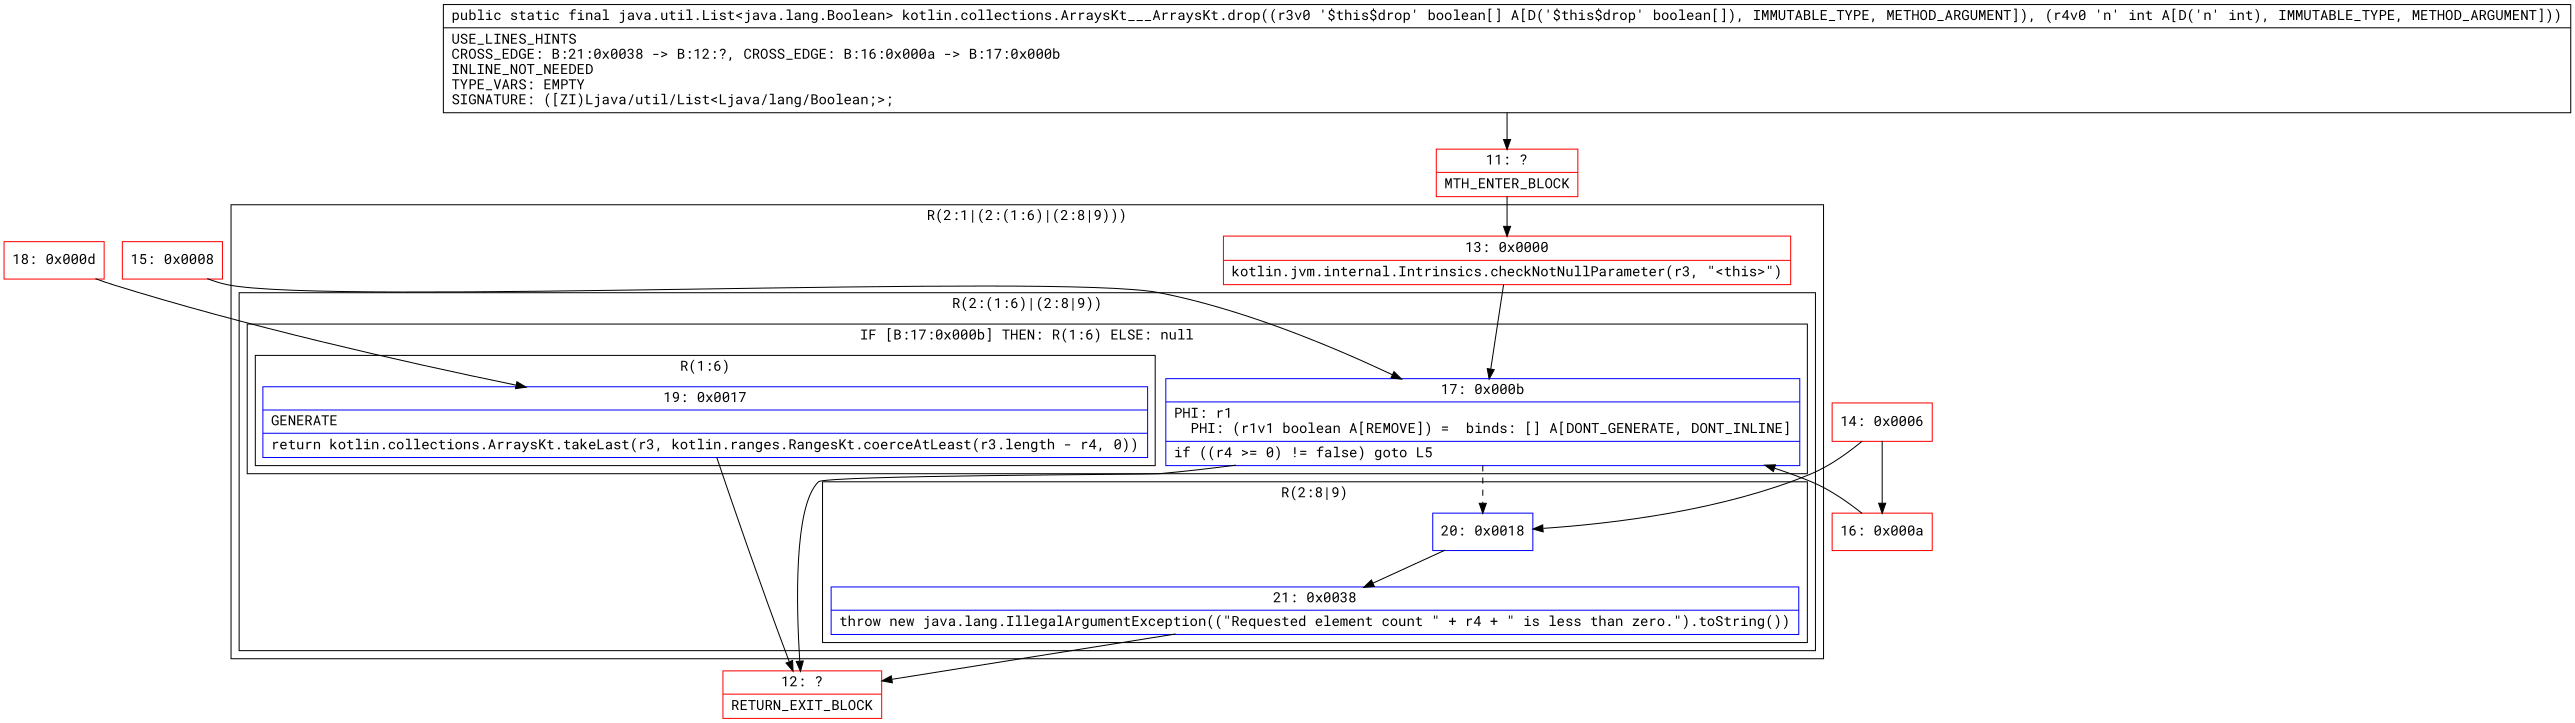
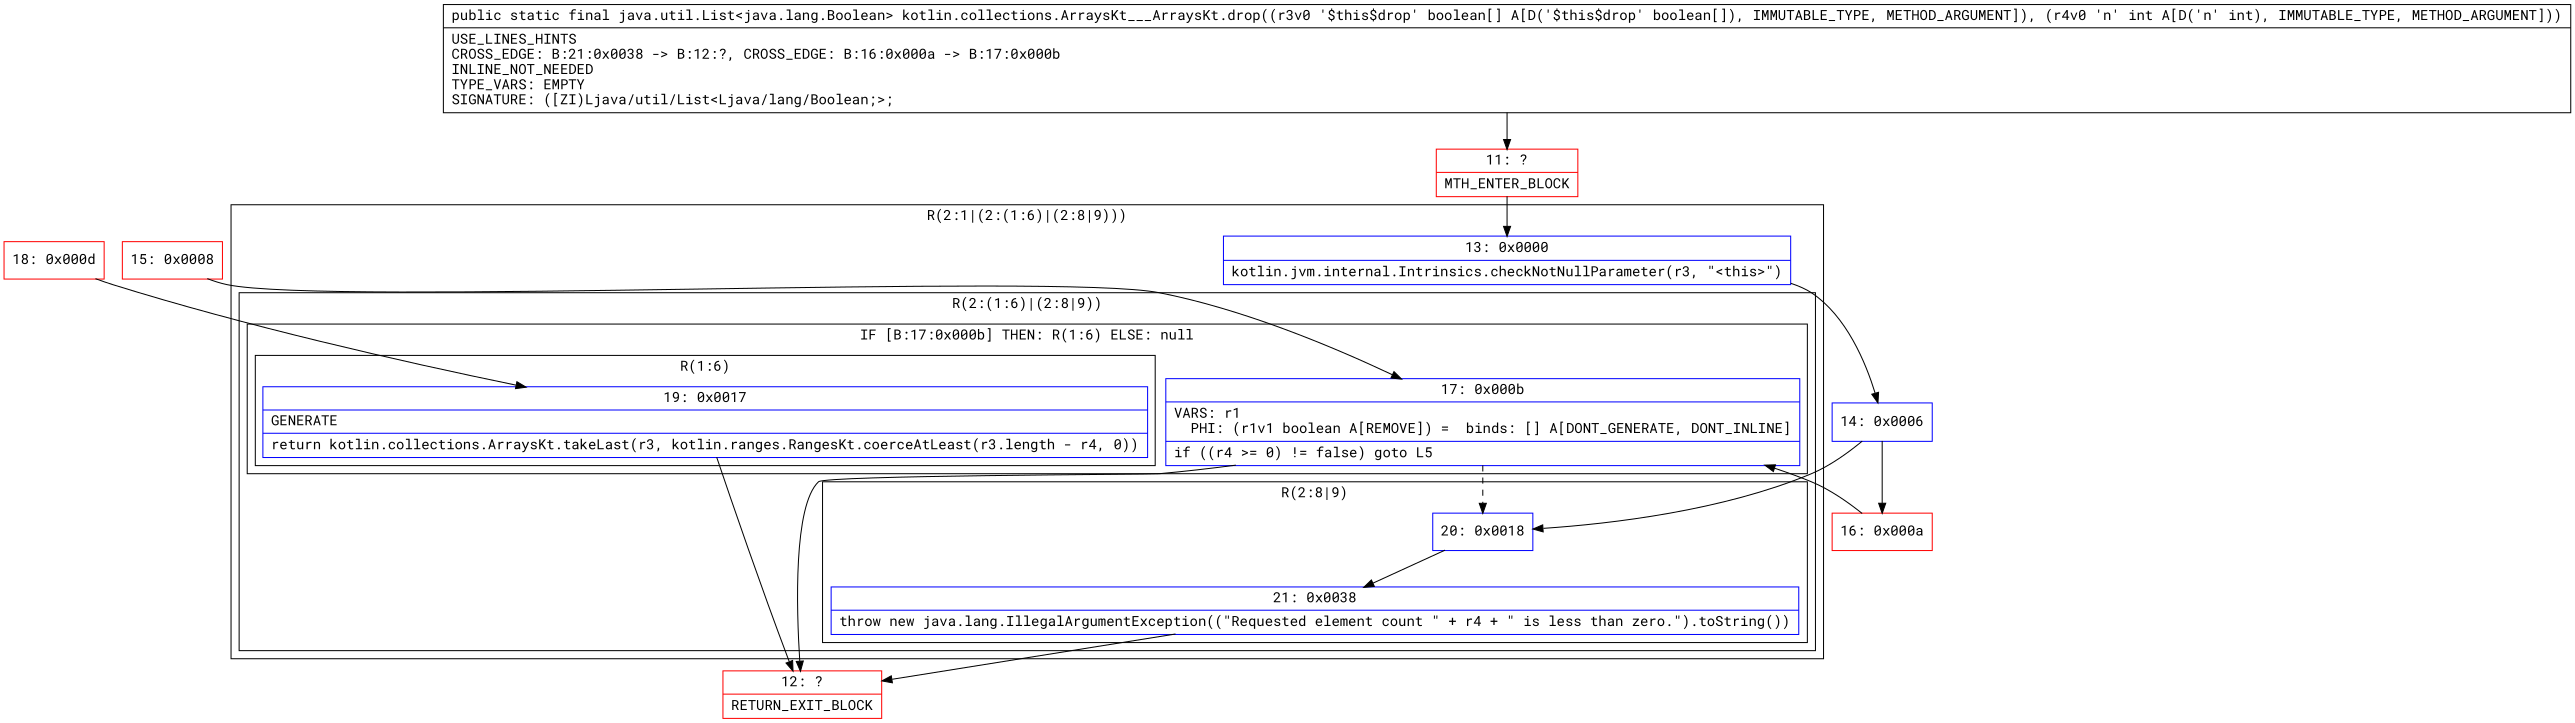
node "13: 0x0000": color red -> blue
edge "13: 0x0000" -> "17: 0x000b": now "13: 0x0000" -> "14: 0x0006"
node "17: 0x000b": text "PHI: r1" -> "VARS: r1"
node "14: 0x0006": color red -> blue
